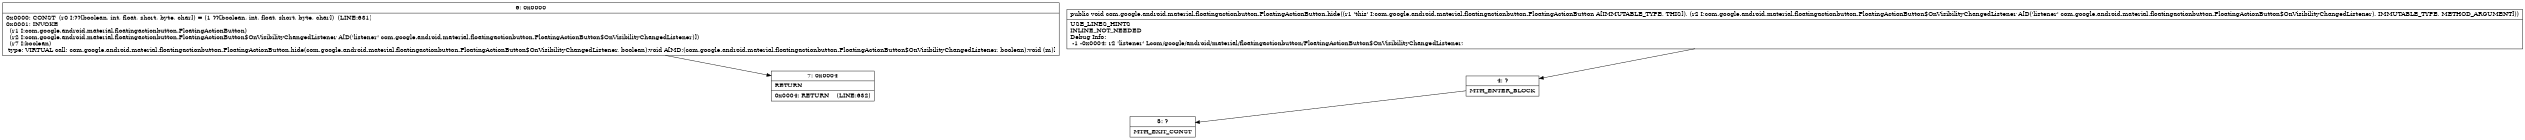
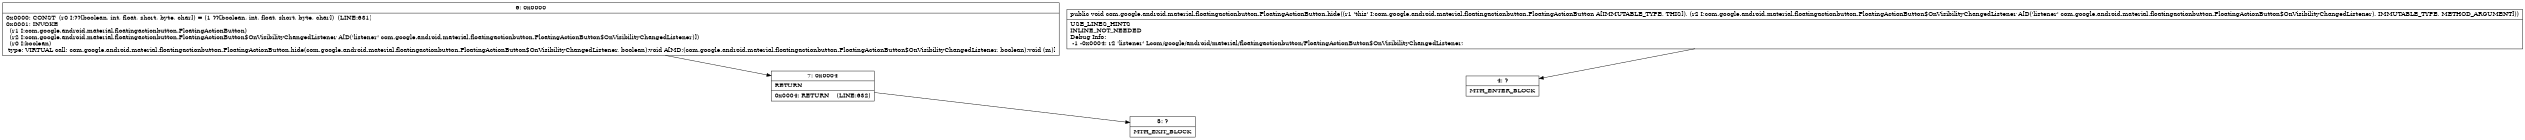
node "6: 0x0000": text "(r7 I:boolean)" -> "(r0 I:boolean)"
edge "4: ?" -> "5: ?": now "7: 0x0004" -> "5: ?"
node "5: ?": text "MTH_EXIT_CONST" -> "MTH_EXIT_BLOCK"
